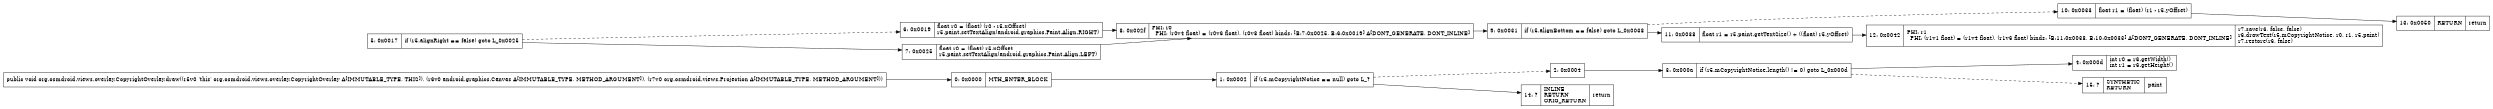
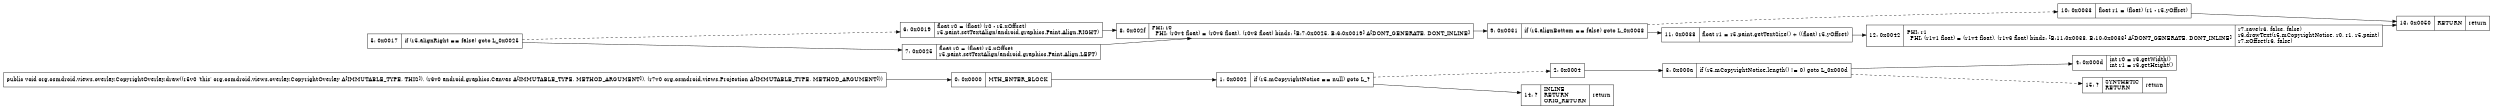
edge "12: 0x0042" -> "13: 0x0050": added
node "12: 0x0042": text "r7.restore(r6, false)" -> "r7.xOffset(r6, false)"
node "15: ?": text "paint" -> "return"
